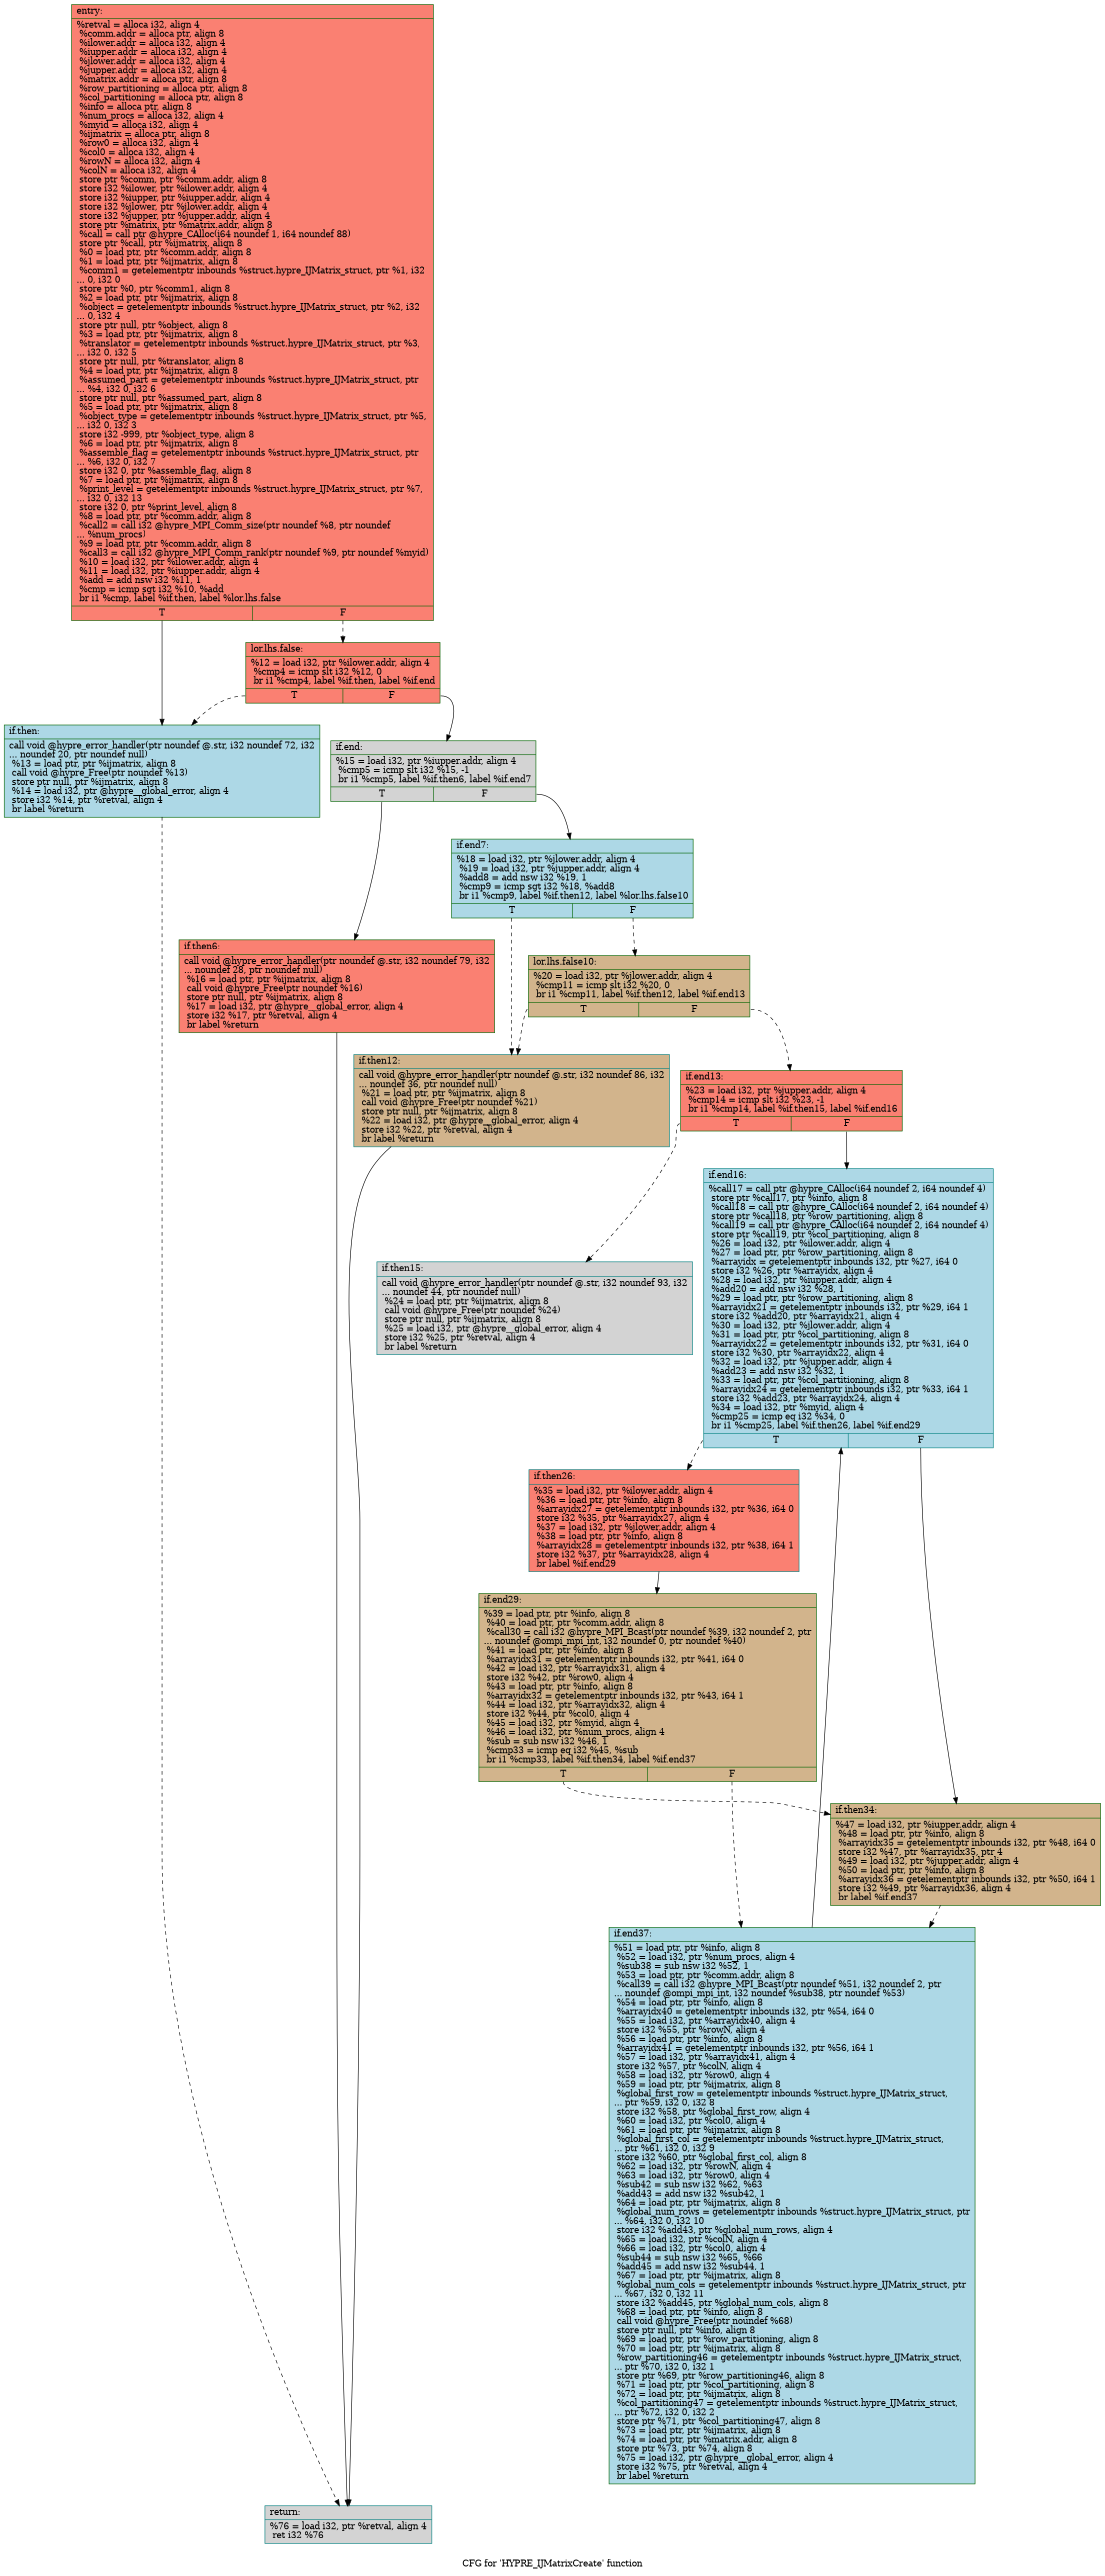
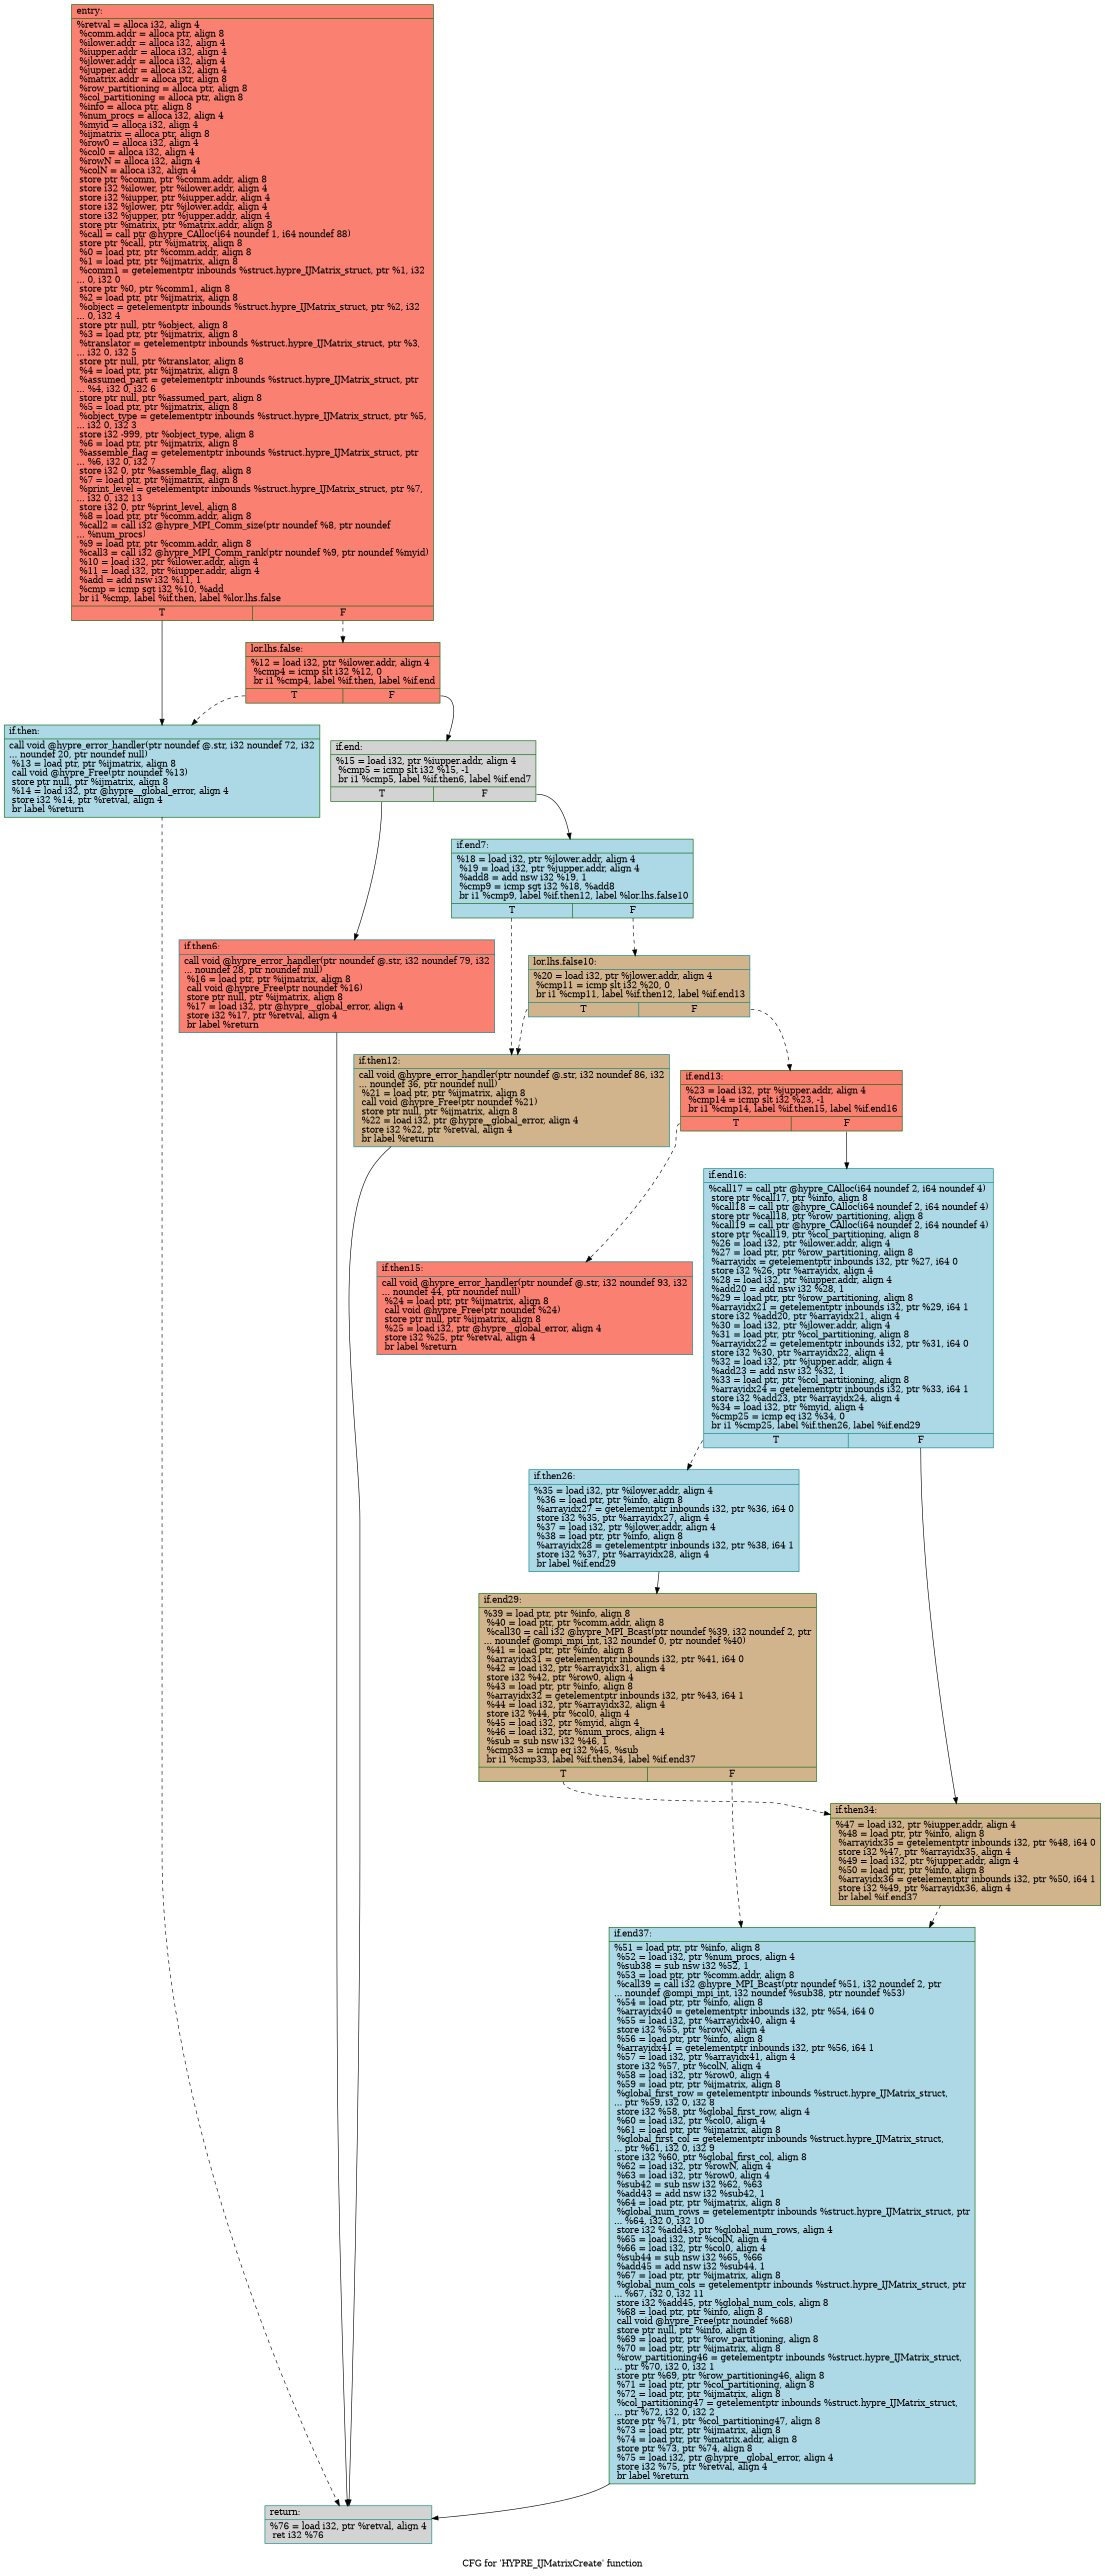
node "if.then6:": color darkgreen -> teal
node "lor.lhs.false10:": color darkgreen -> teal
node "if.then15:": fillcolor lightgrey -> salmon
node "if.then26:": fillcolor salmon -> lightblue
edge "if.end37:" -> "if.end16:": now "if.end37:" -> "return:"
node "if.then34:": text "store i32 %47, ptr %arrayidx35, ptr 4" -> "store i32 %47, ptr %arrayidx35, align 4"
